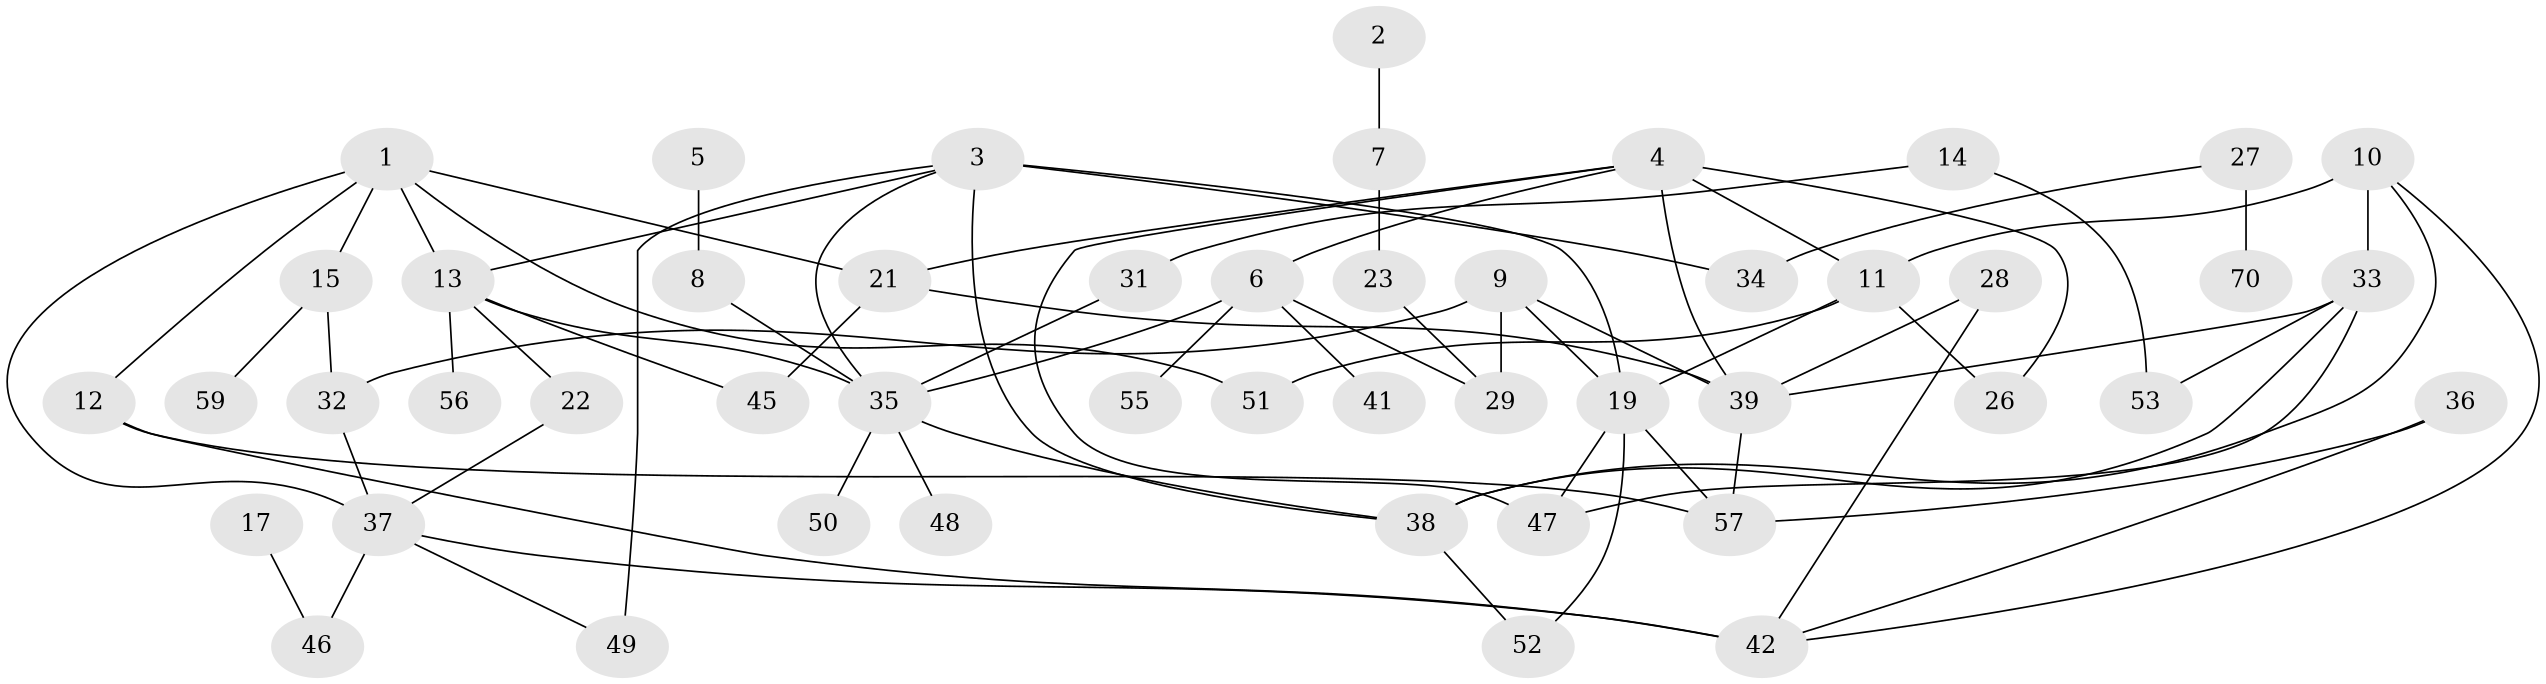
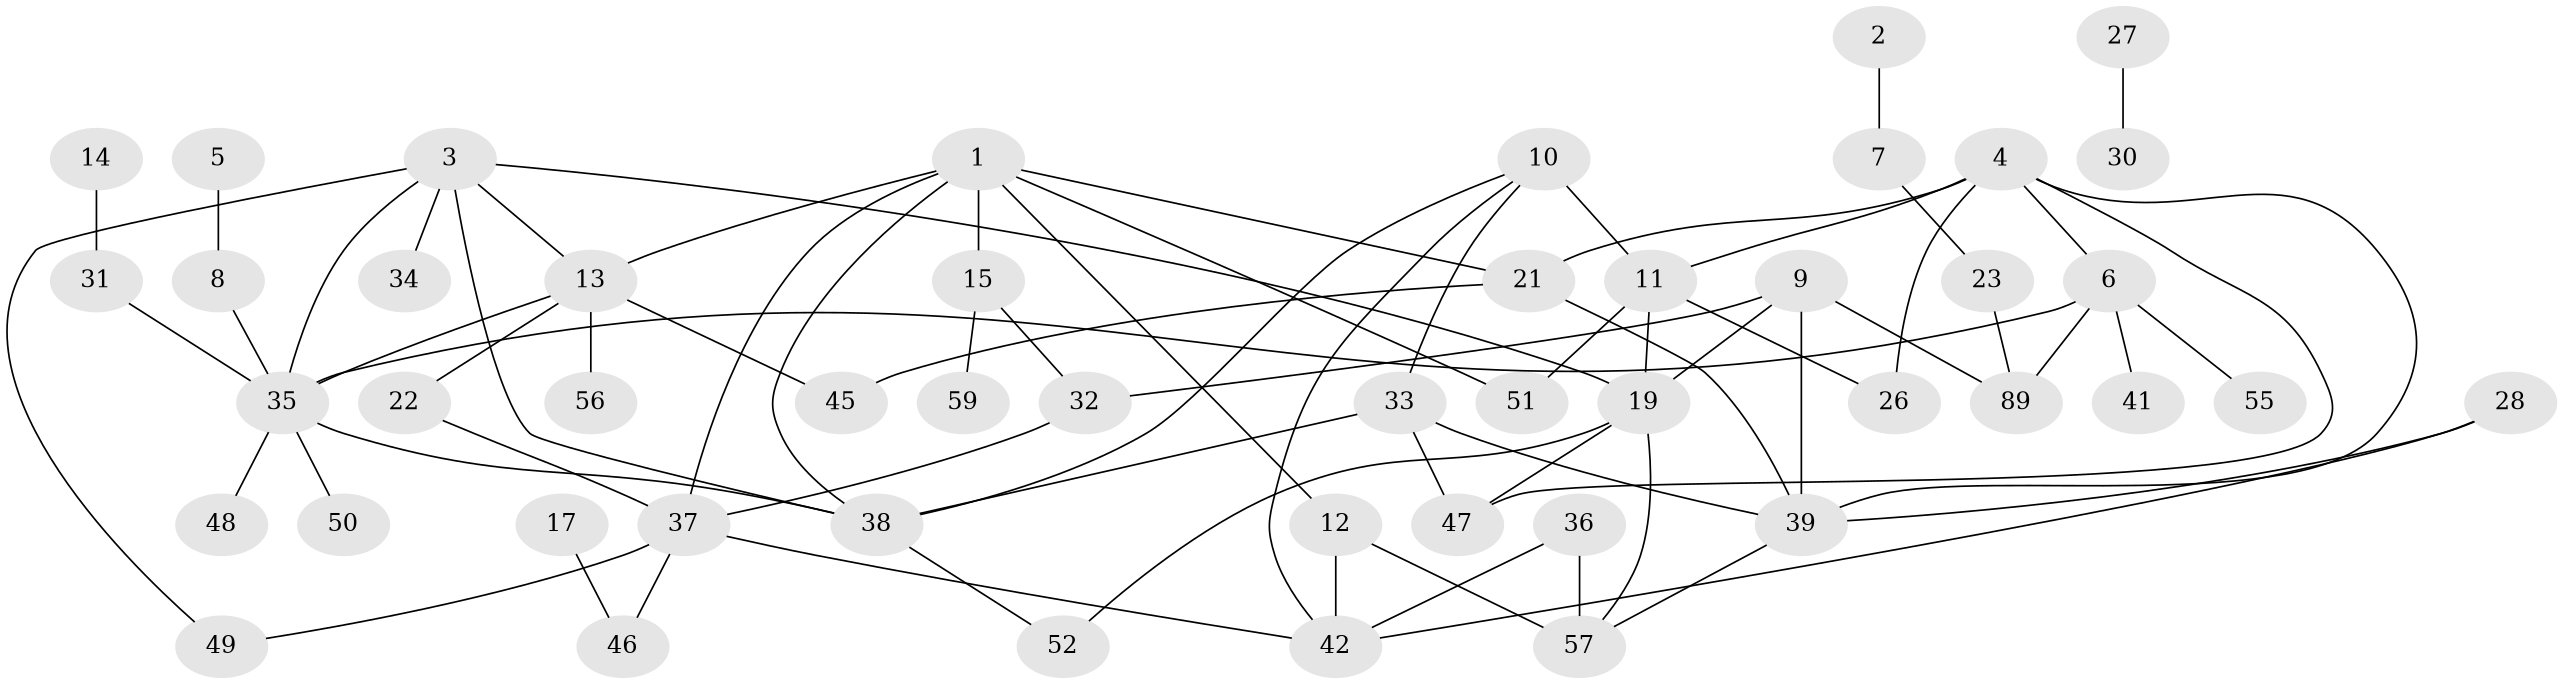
edge "27" -- "34": removed
node "70": label "70" -> "30"
edge "1" -- "38": added
node "29": label "29" -> "89"
node "53": removed
